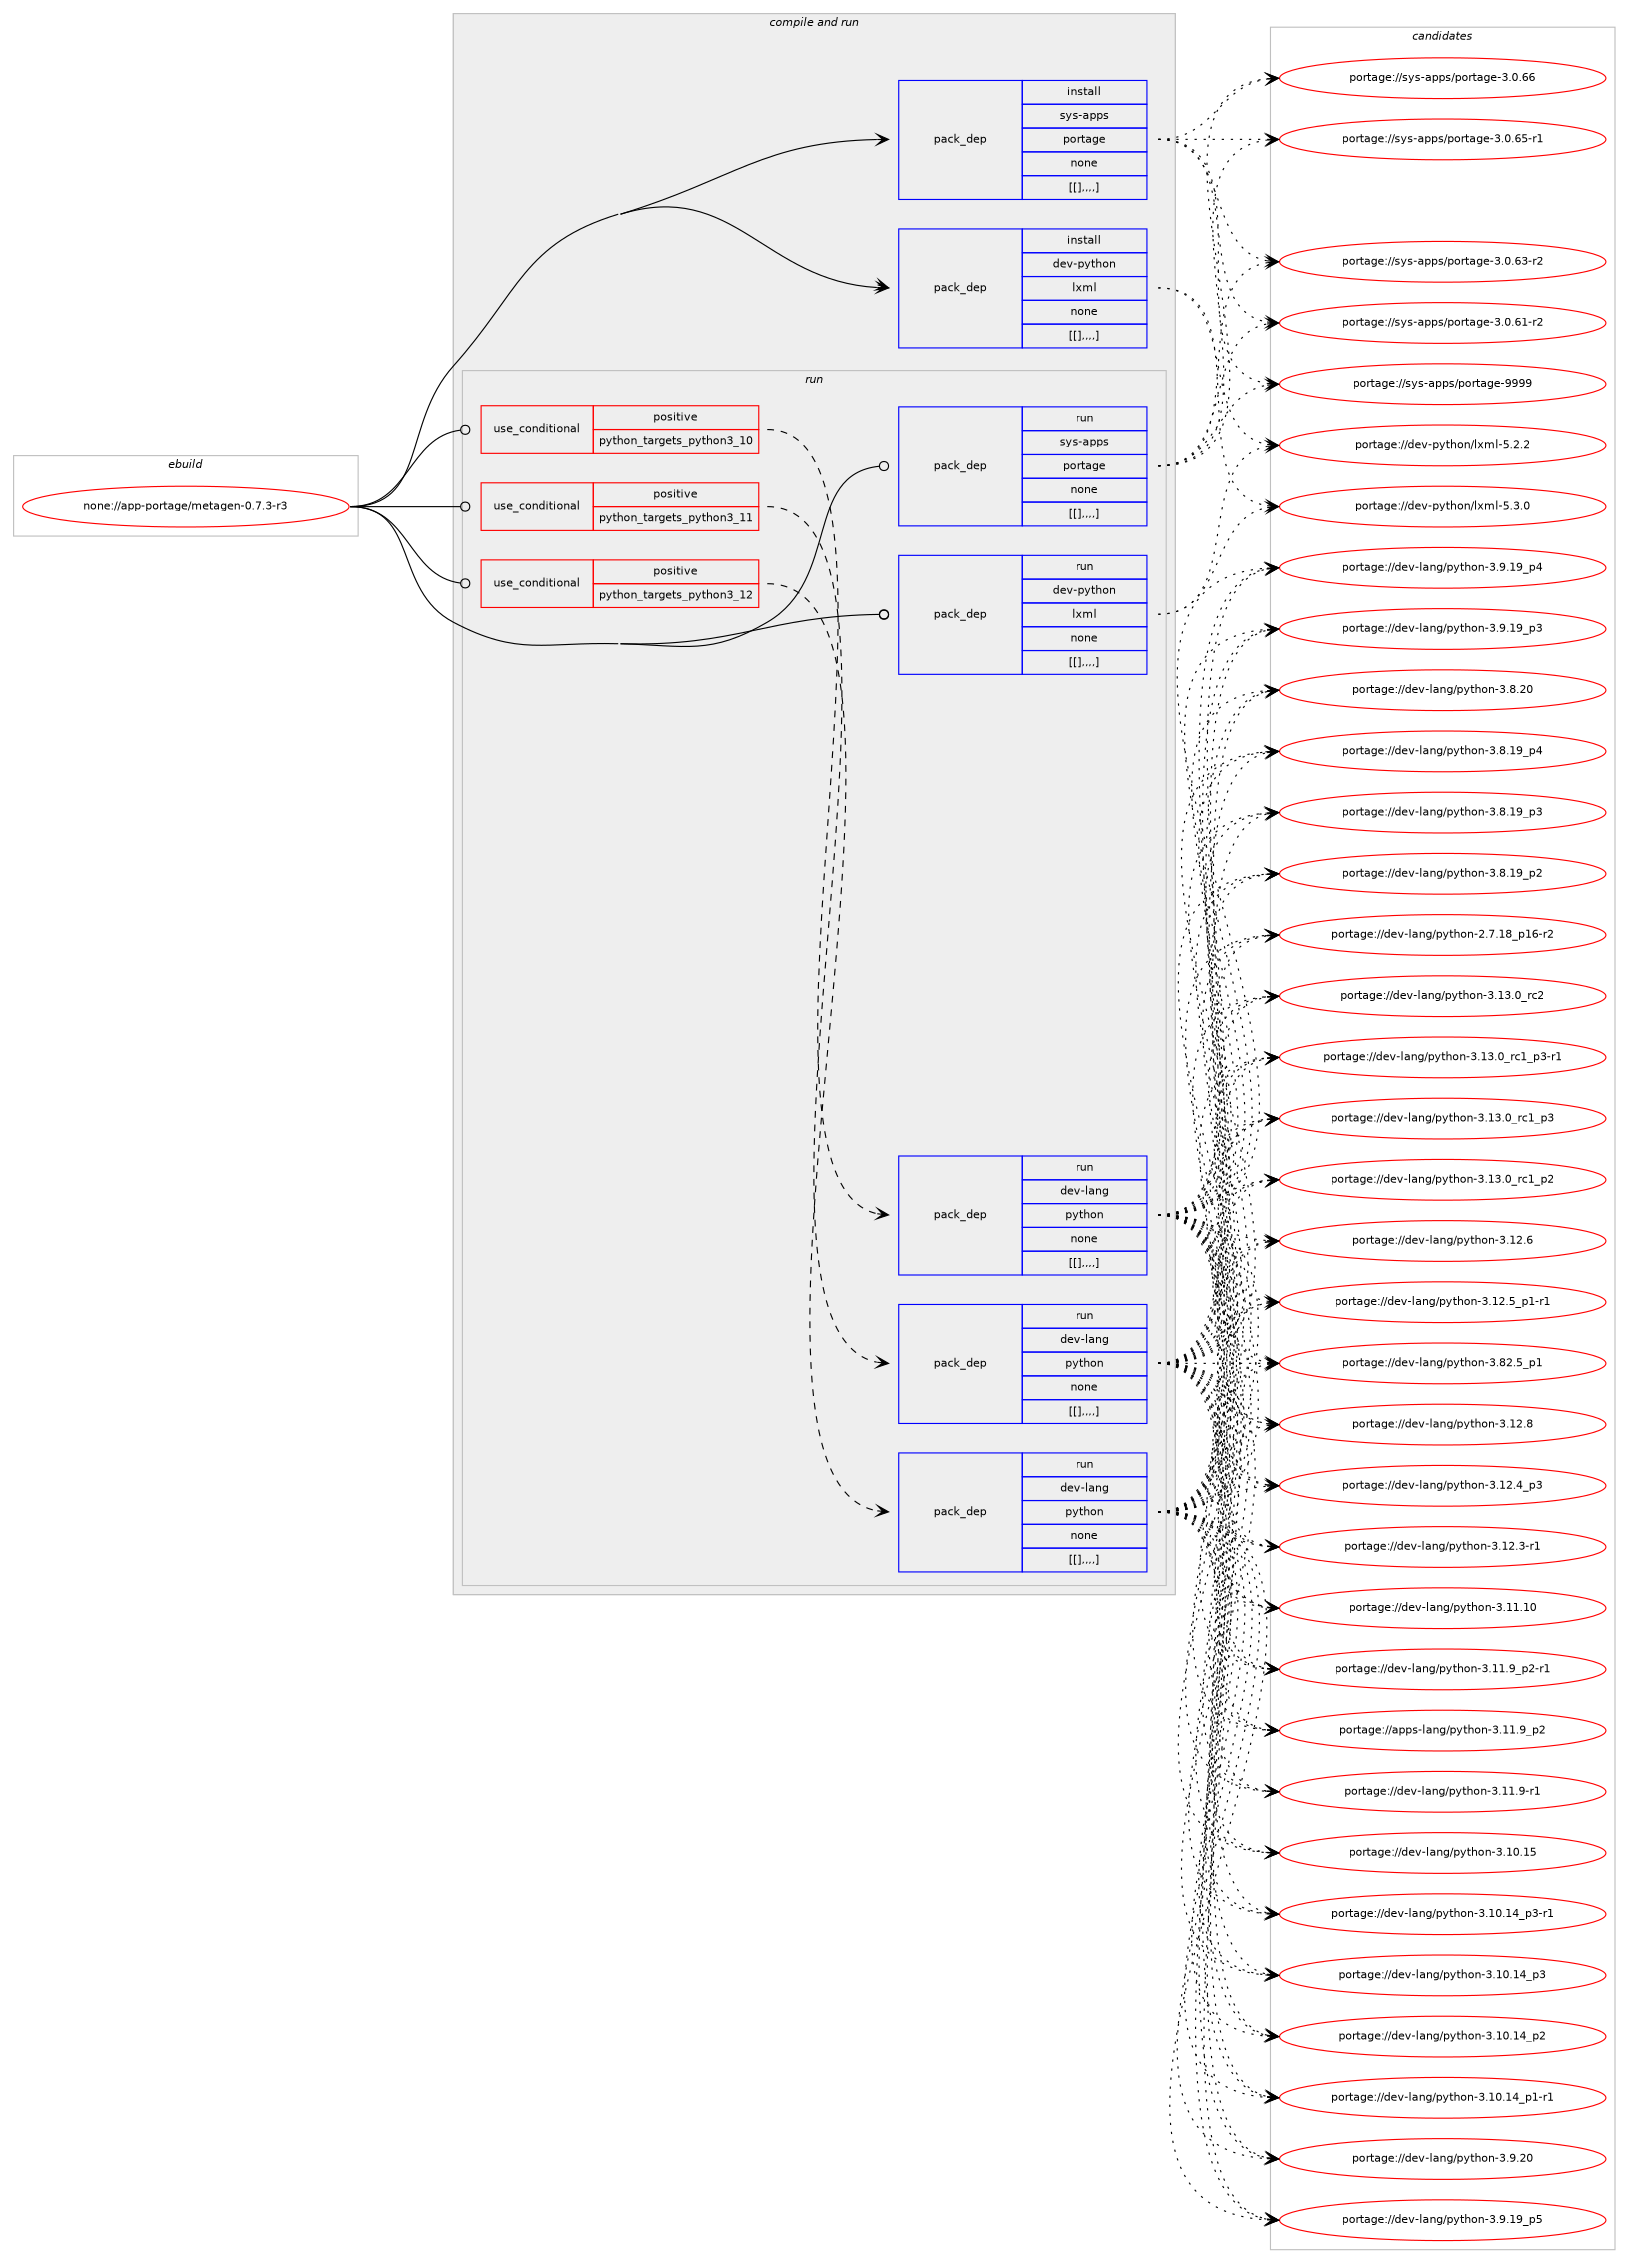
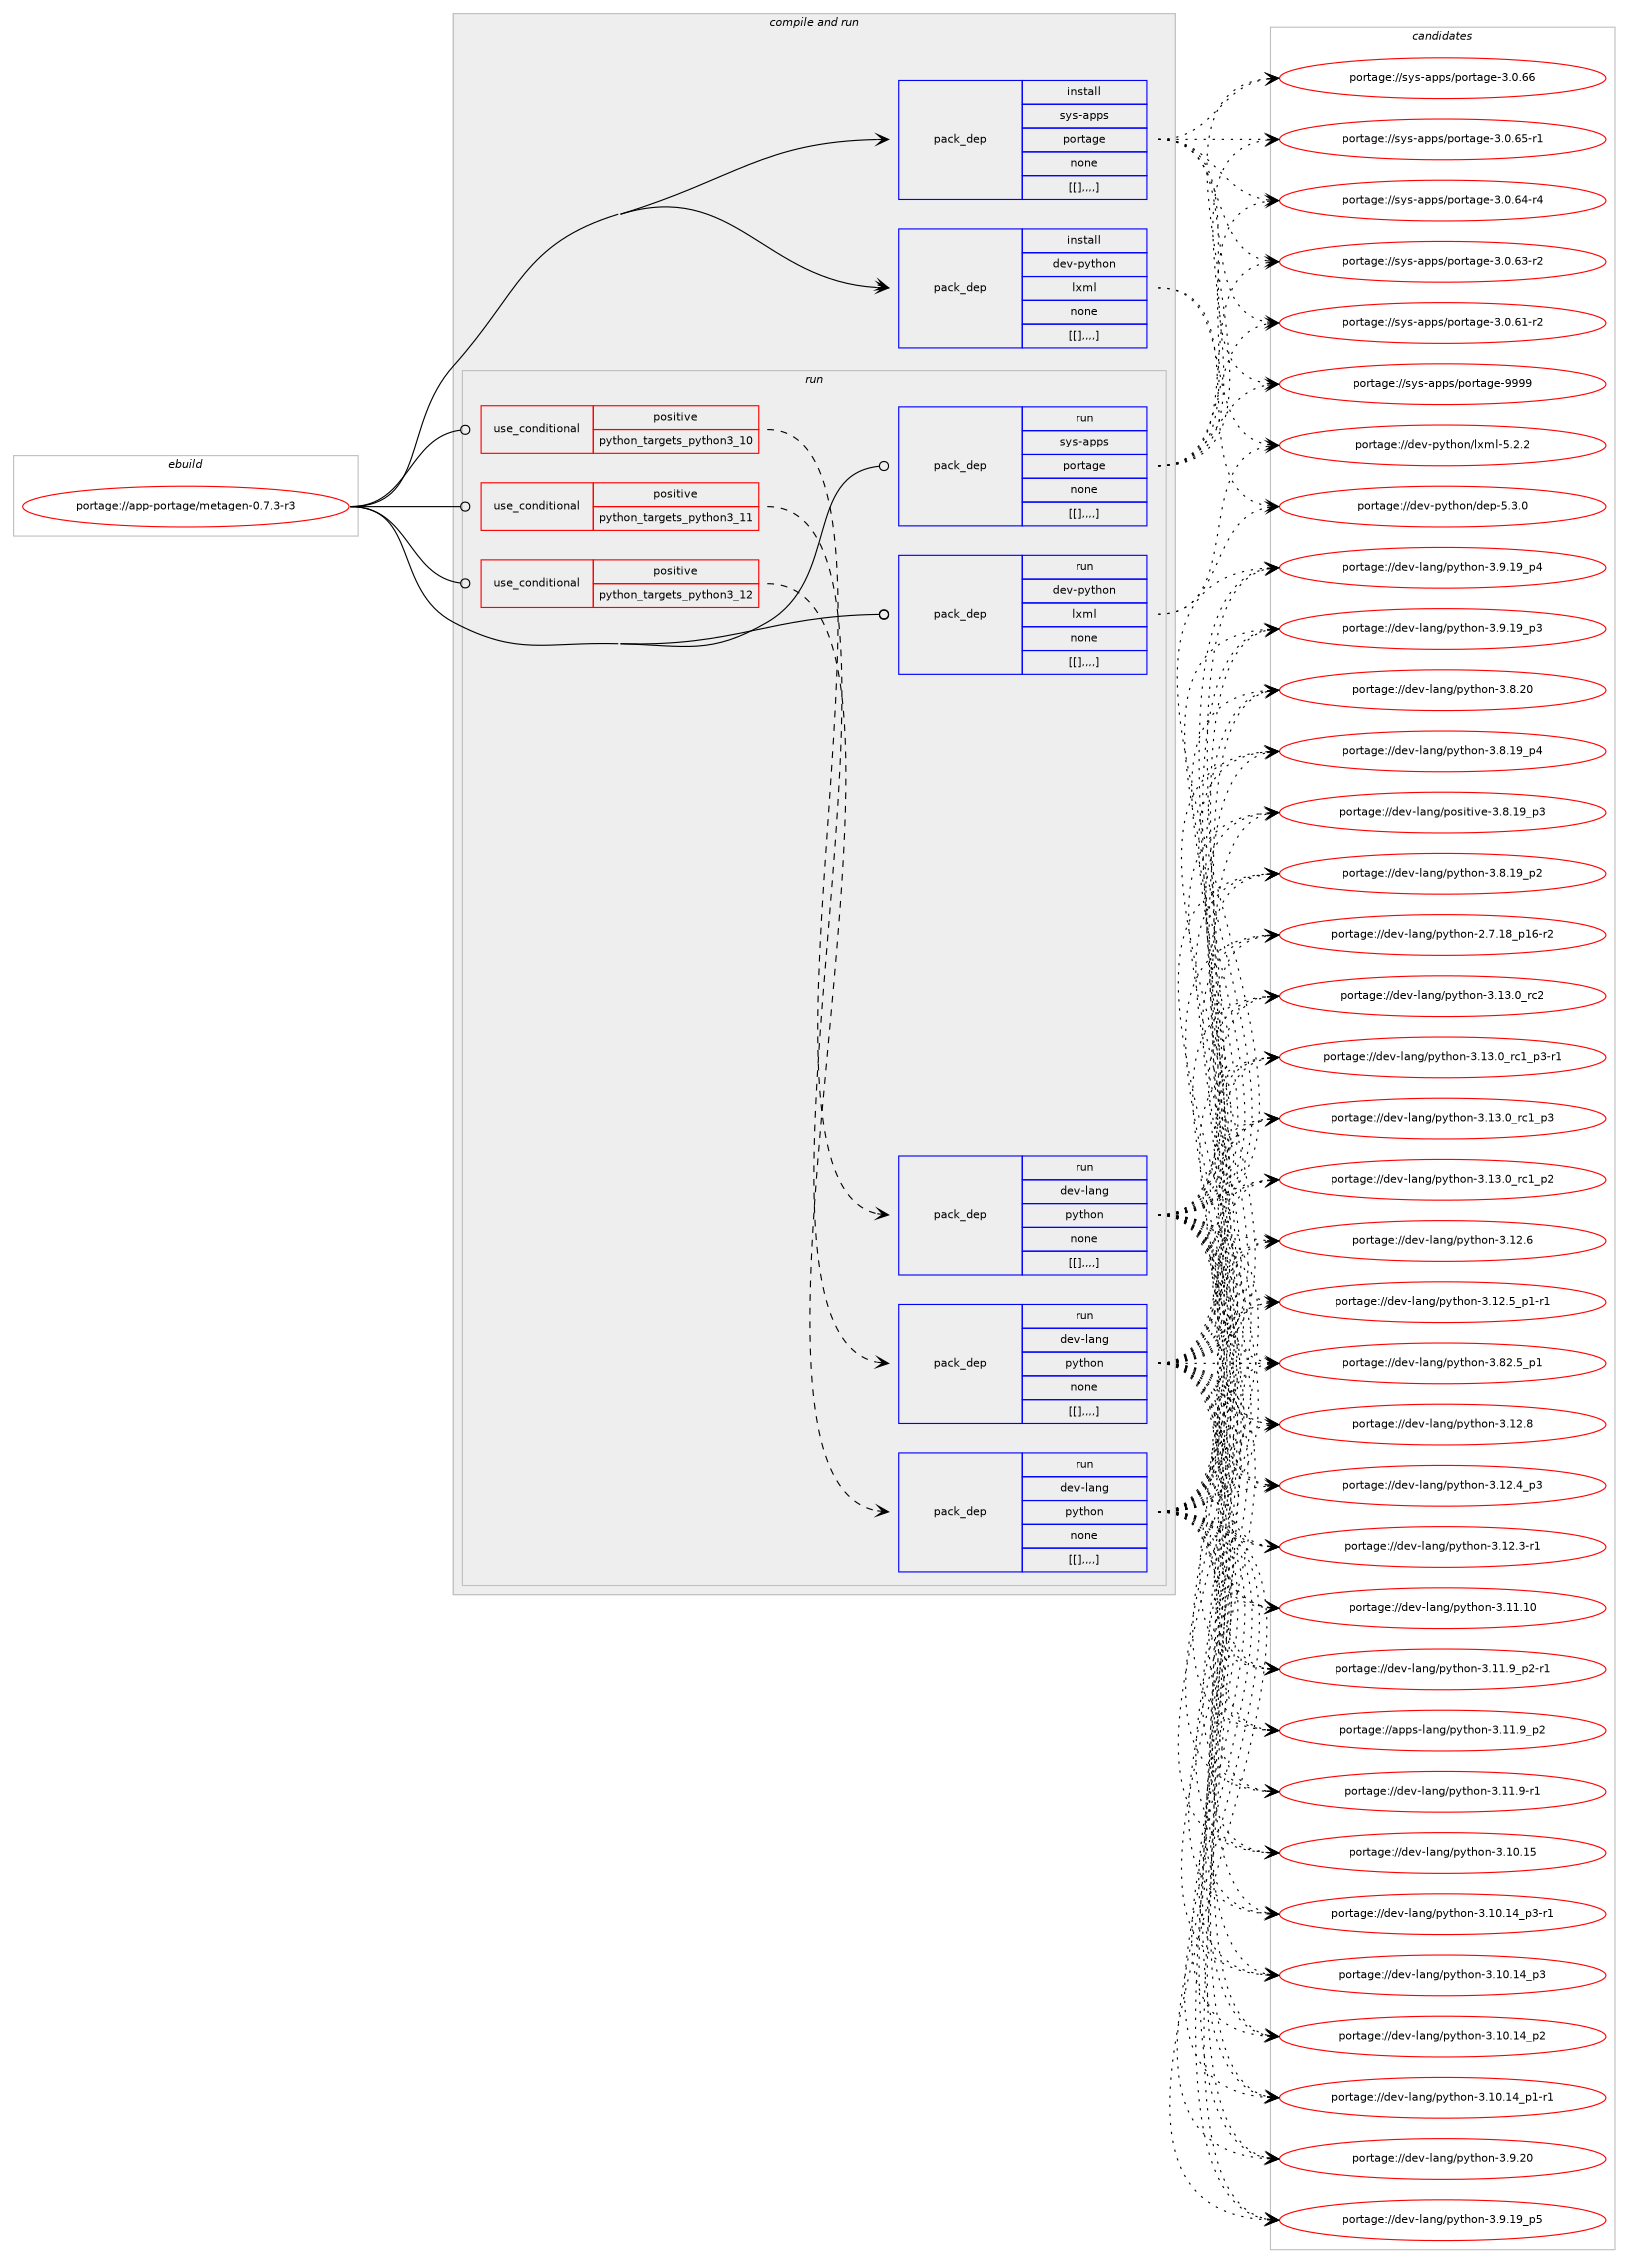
node "portage://sys-apps/portage-3.0.64-r4": added
node "none://app-portage/metagen-0.7.3-r3": label "none://app-portage/metagen-0.7.3-r3" -> "portage://app-portage/metagen-0.7.3-r3"
node "portage://dev-python/lxml-5.3.0": label "portage://dev-python/lxml-5.3.0" -> "portage://dev-python/dep-5.3.0"
node "portage://dev-lang/python-3.8.19_p3": label "portage://dev-lang/python-3.8.19_p3" -> "portage://dev-lang/positive-3.8.19_p3"
